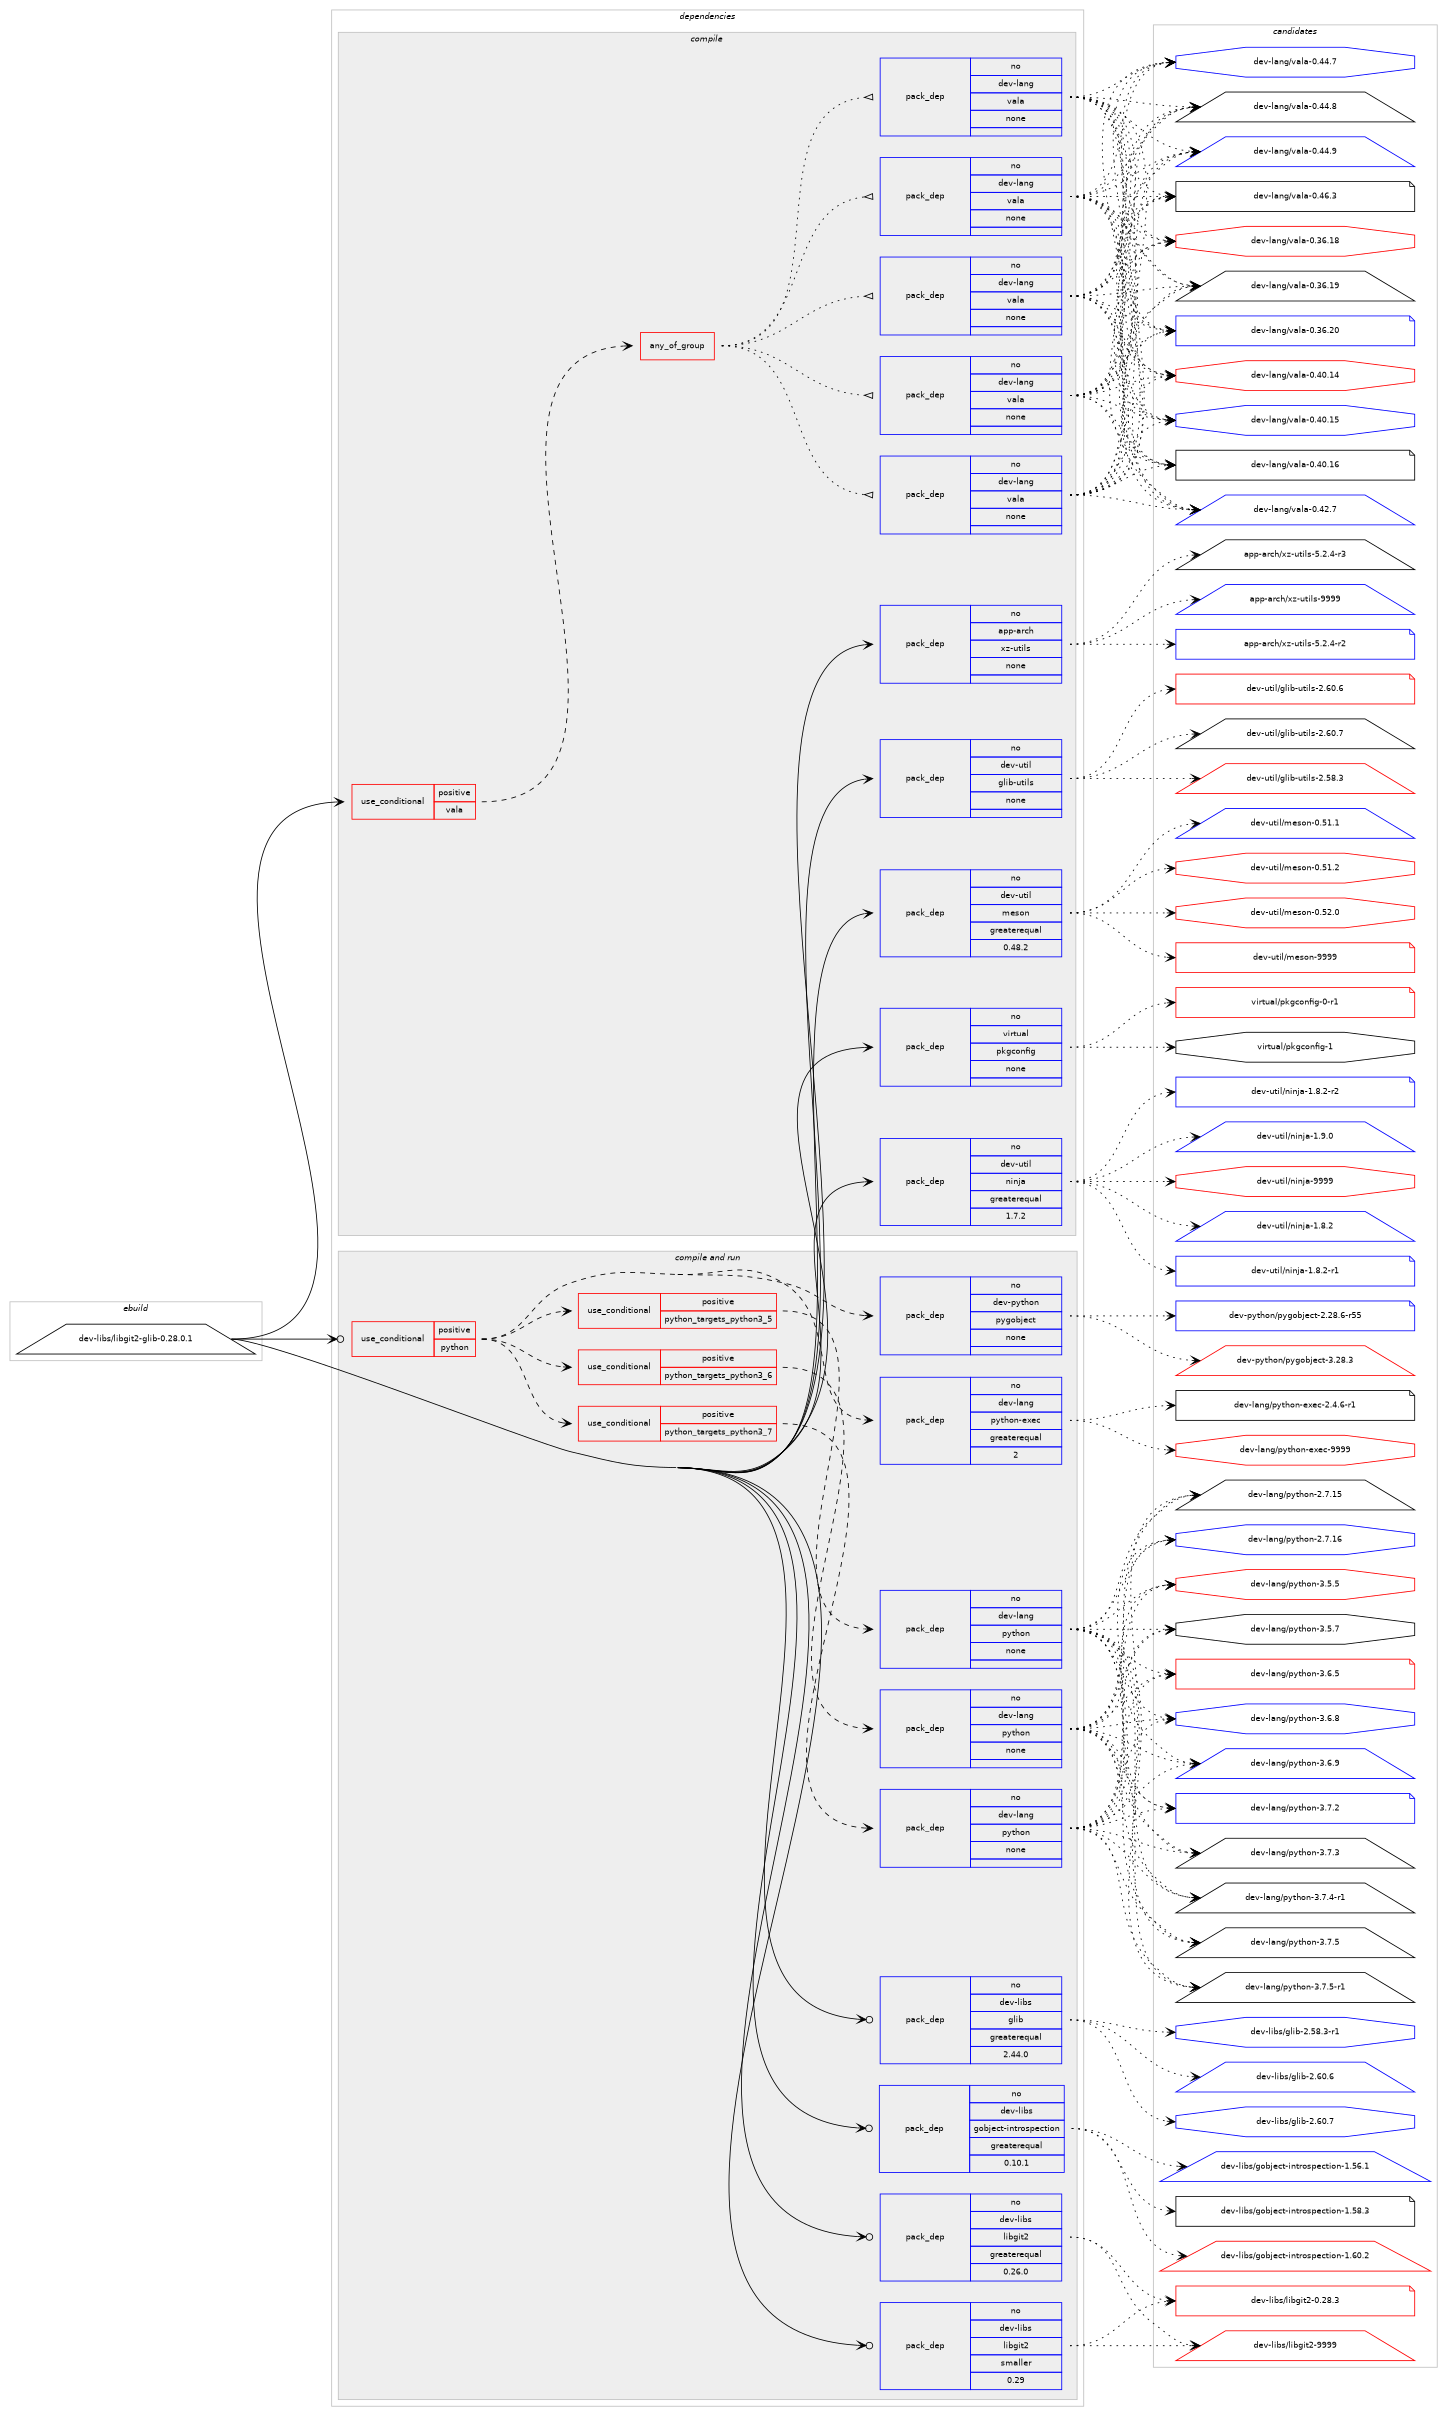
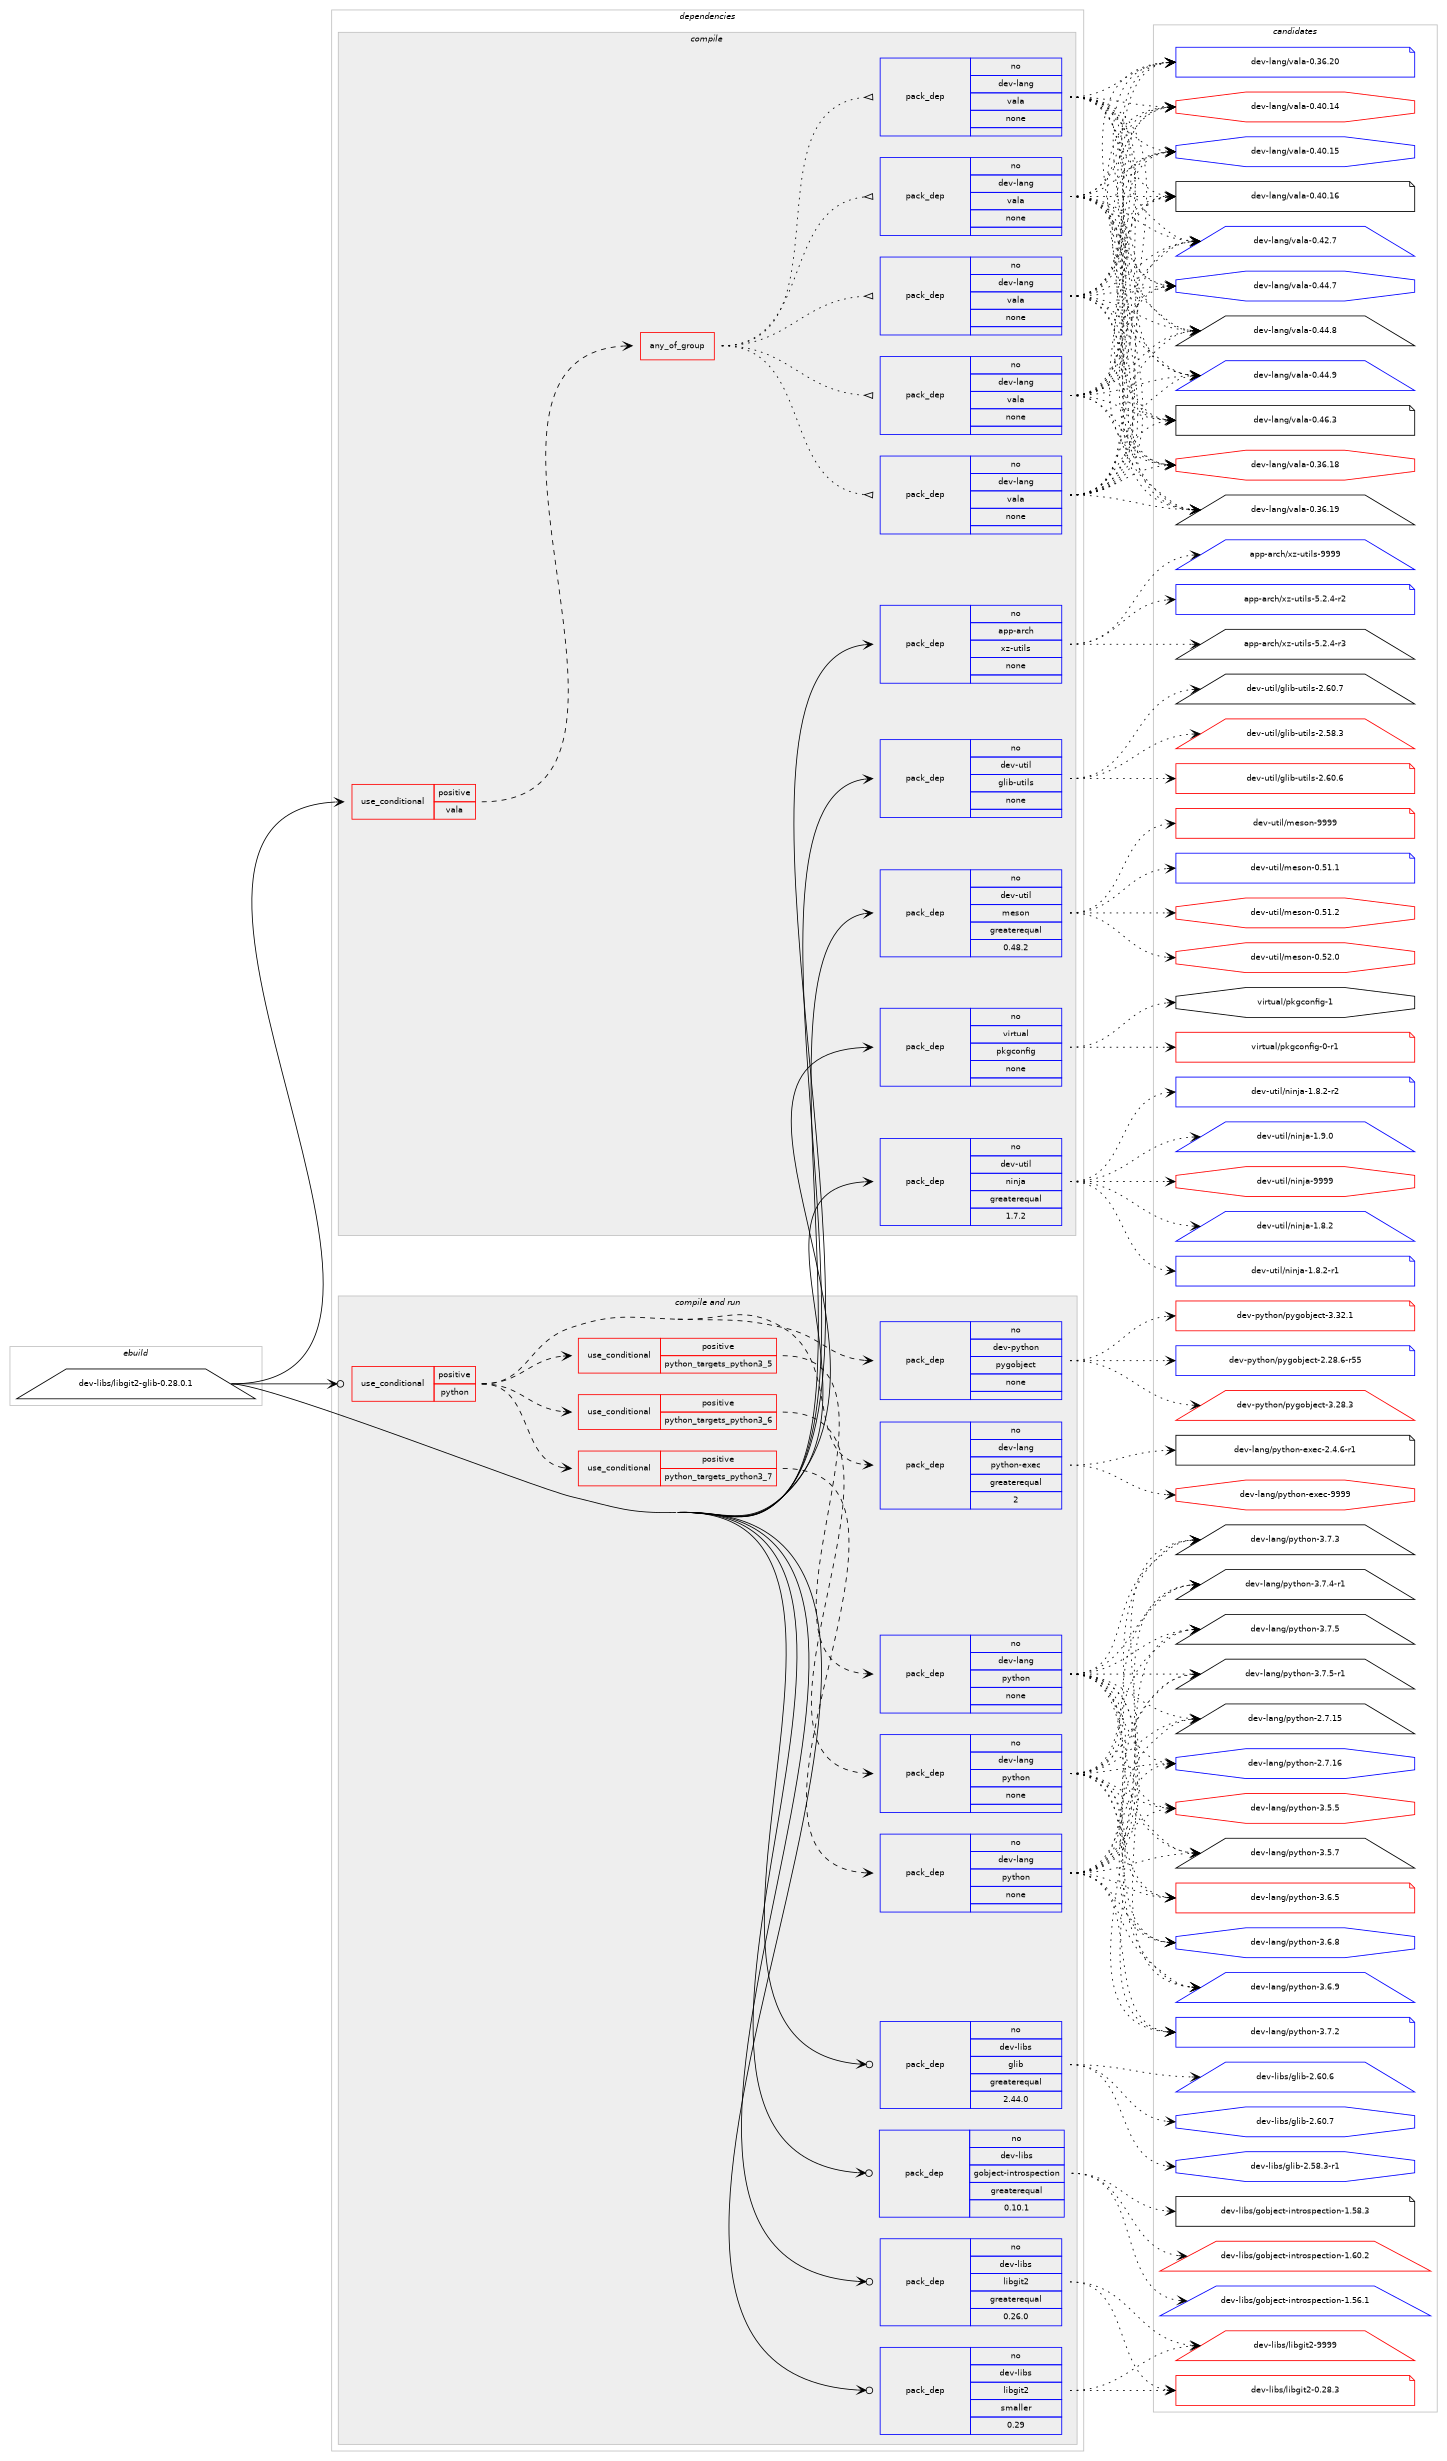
node "dev-util/meson-0.51.1": shape trapezium -> note
node "dev-python/pygobject-3.32.1": added
node "dev-lang/python-3.5.7": shape octagon -> trapezium
